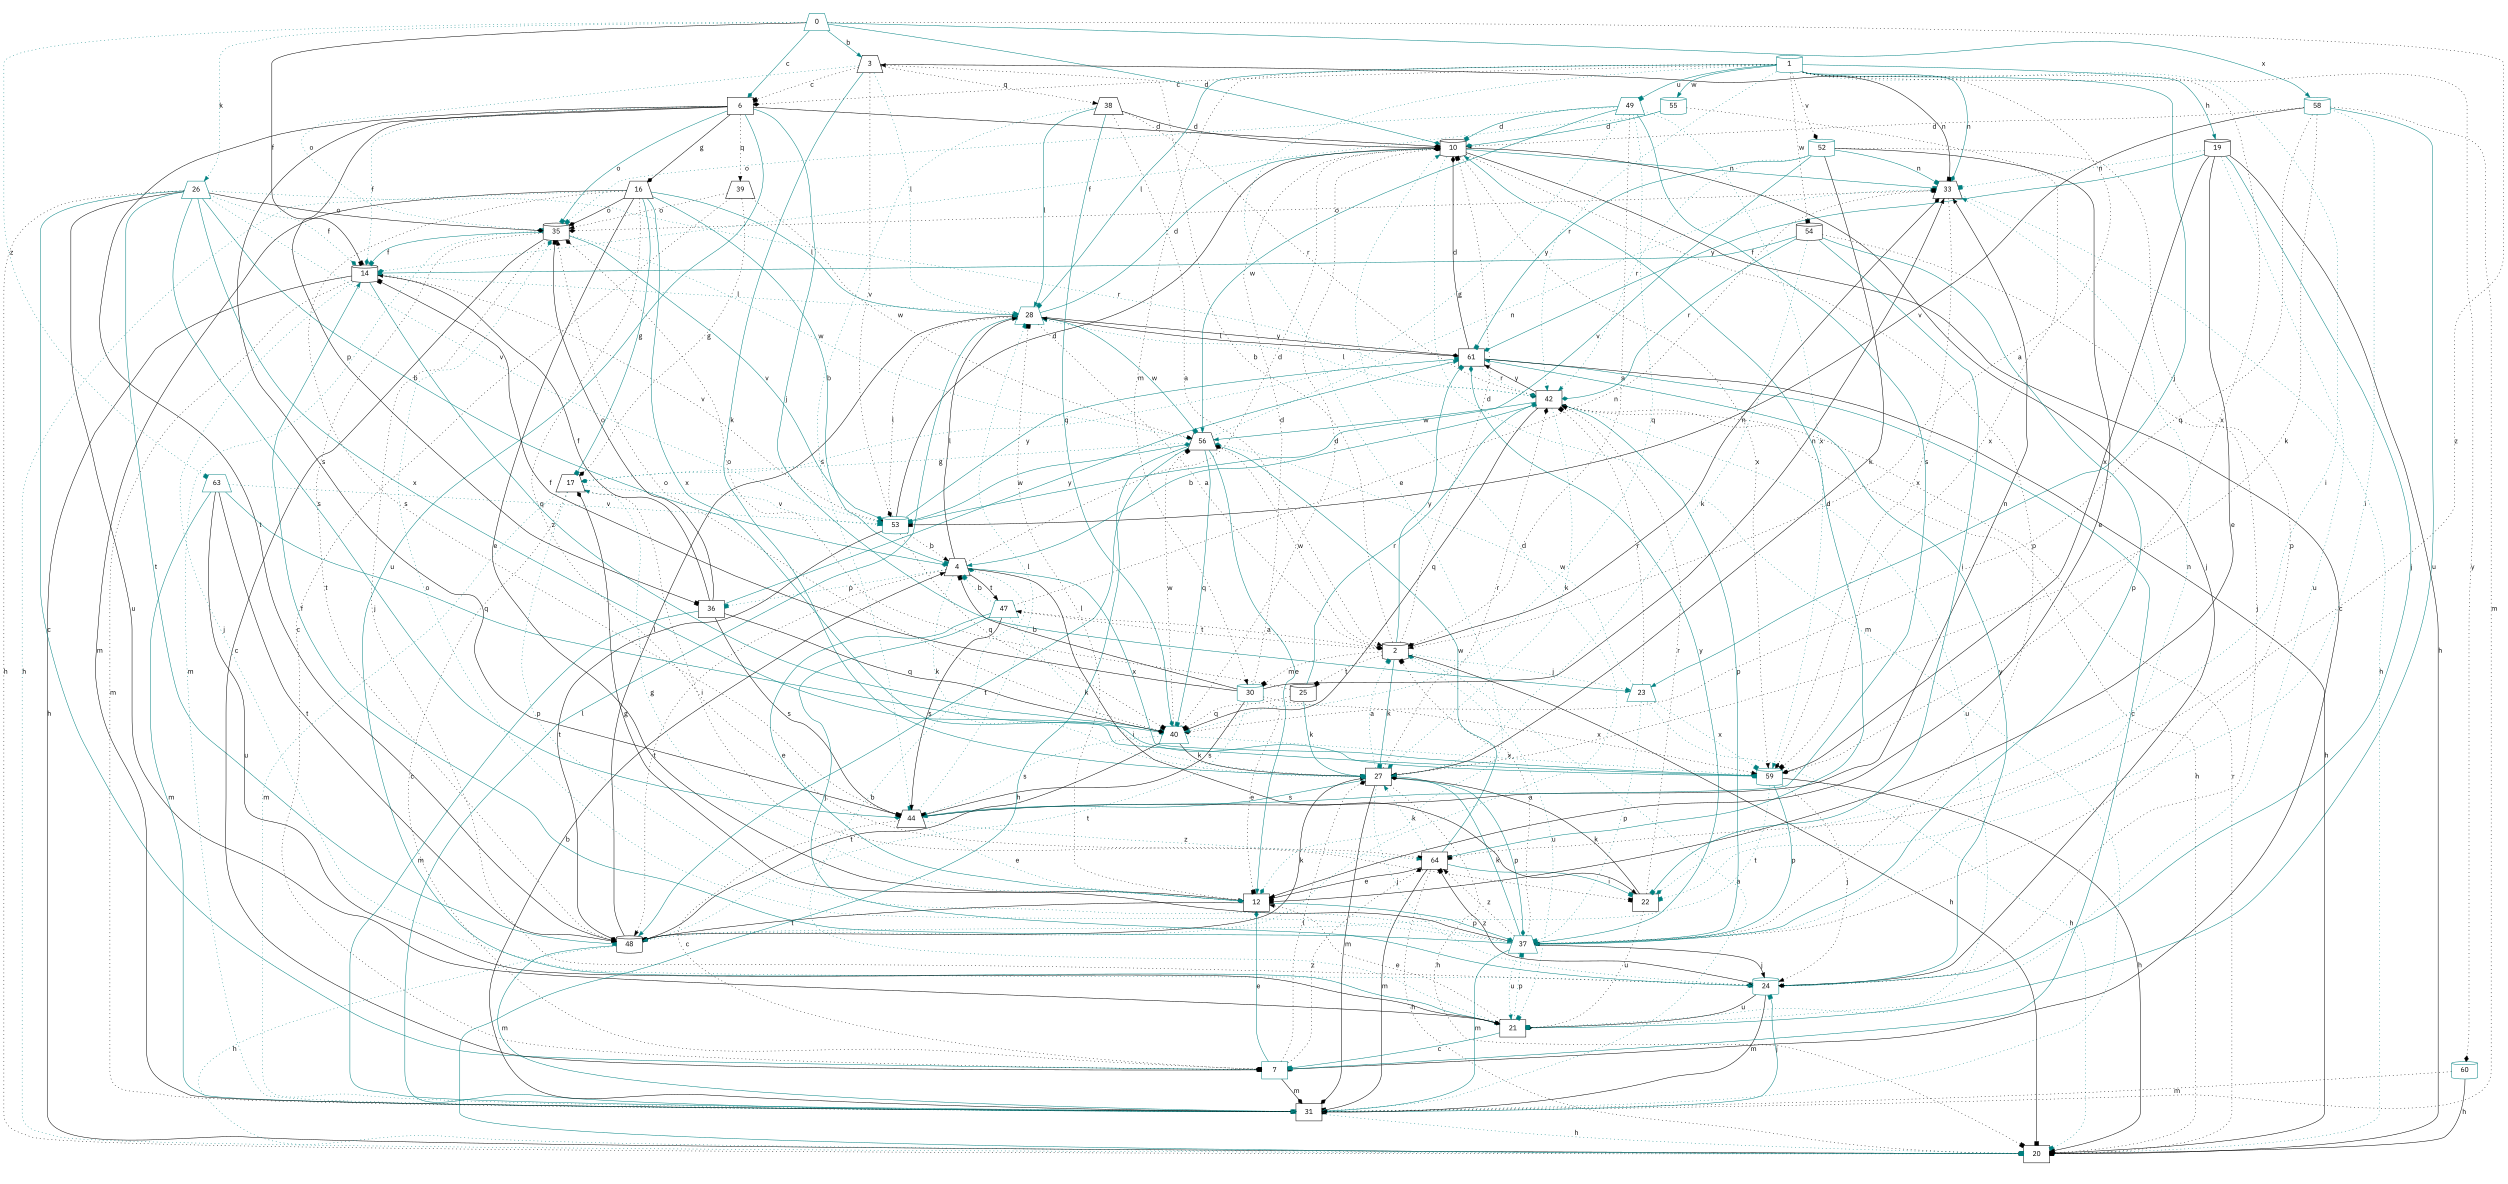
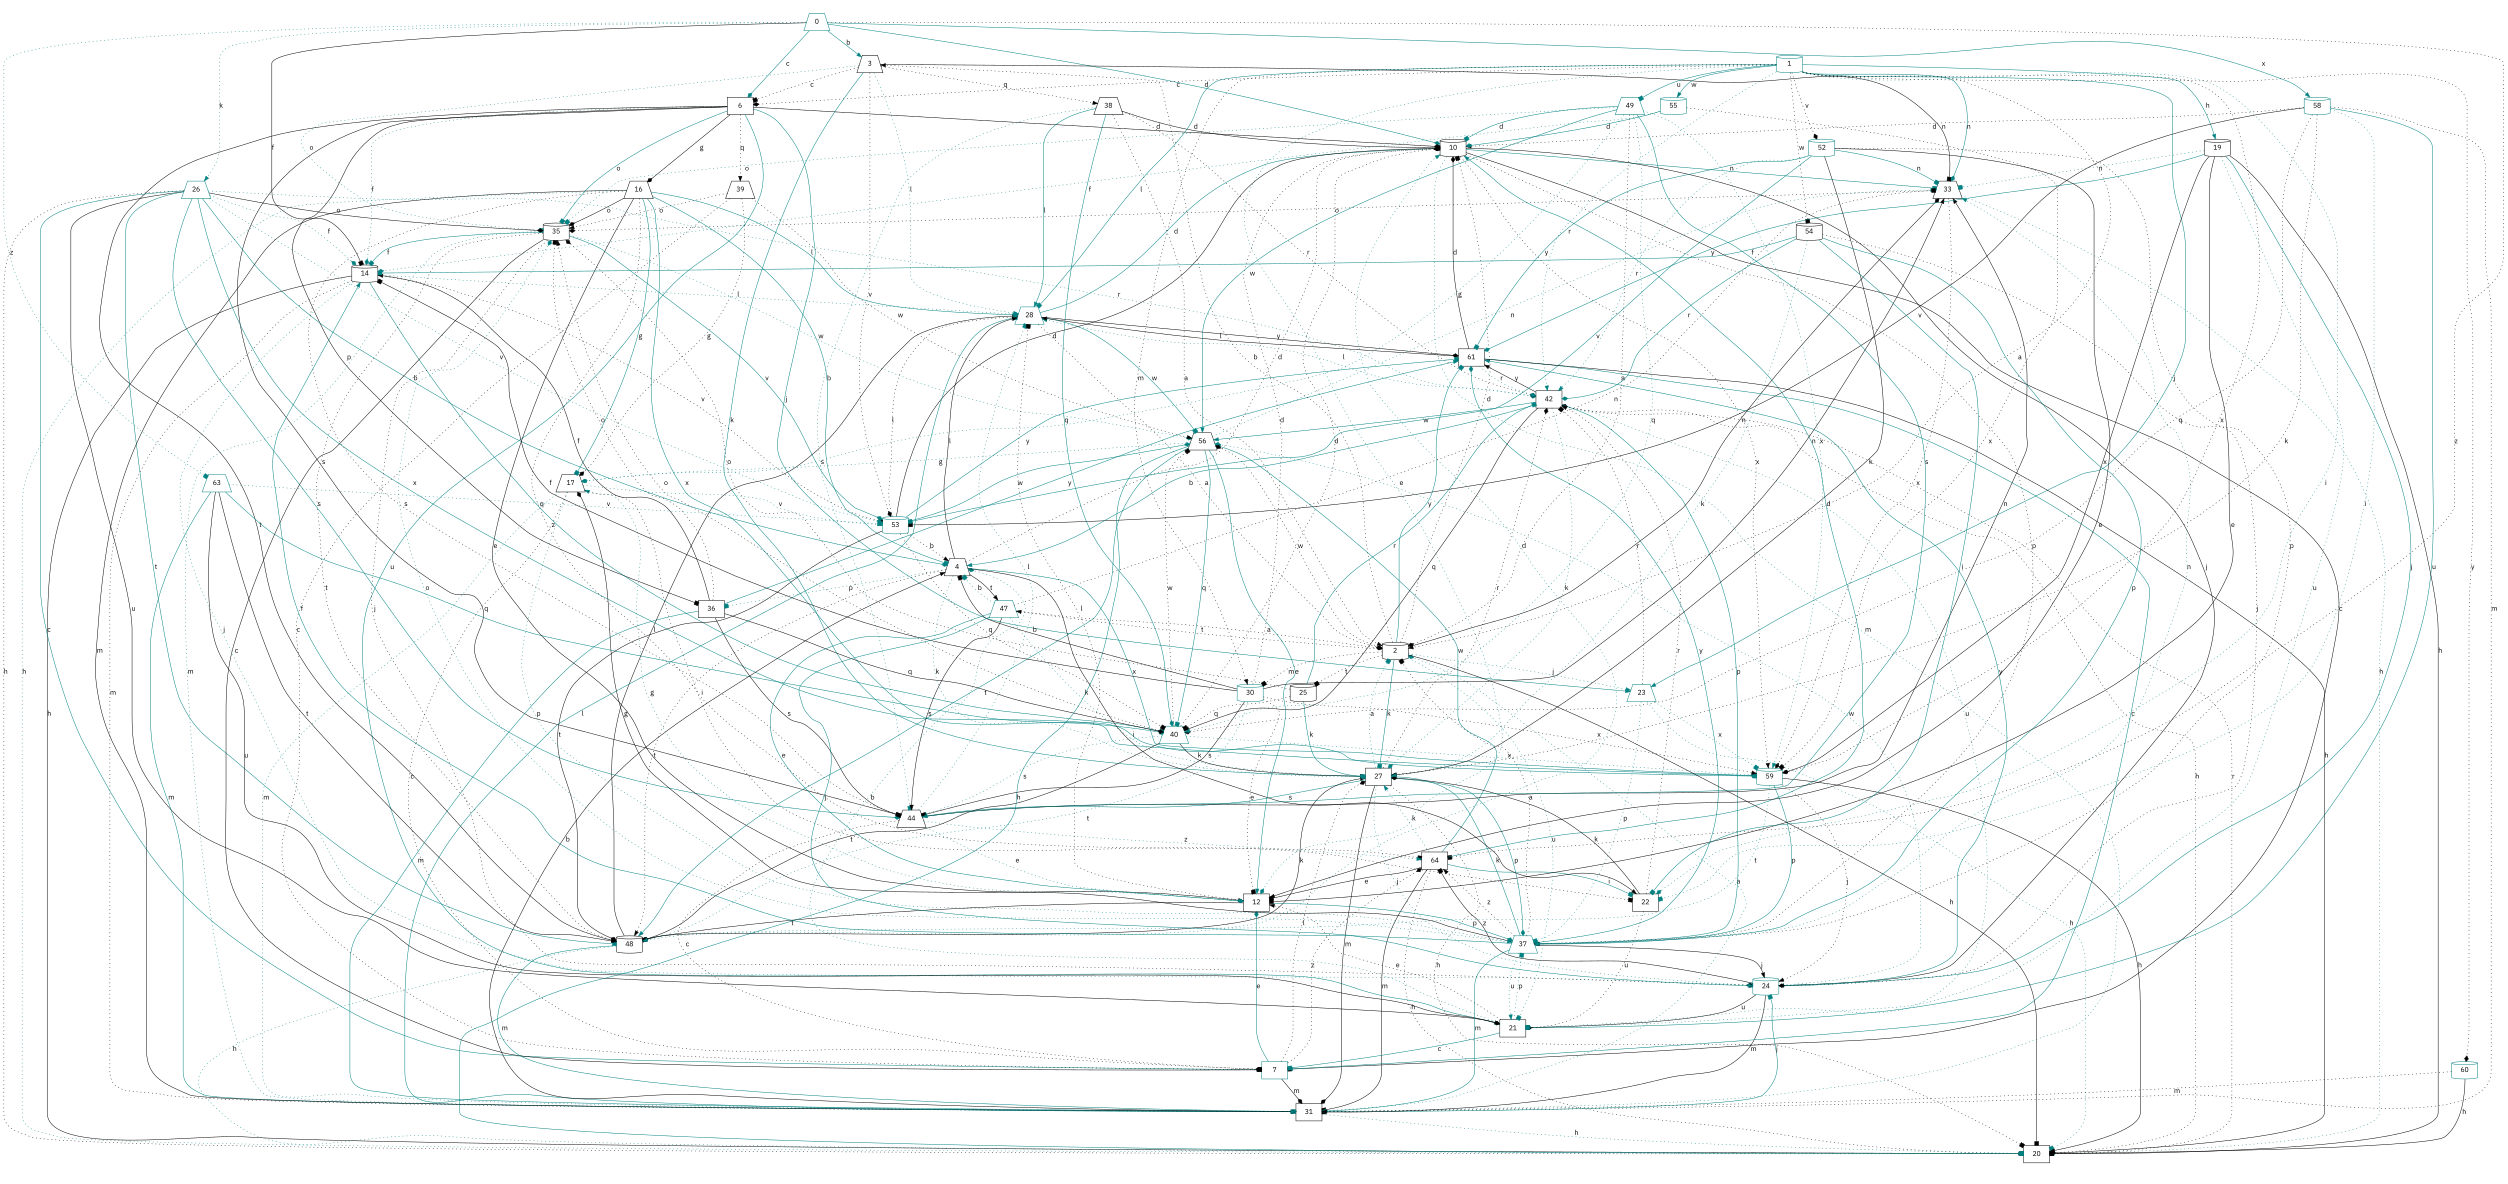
edge "36" -> "35": style solid -> dotted
edge "23" -> "56": now "24" -> "56"
